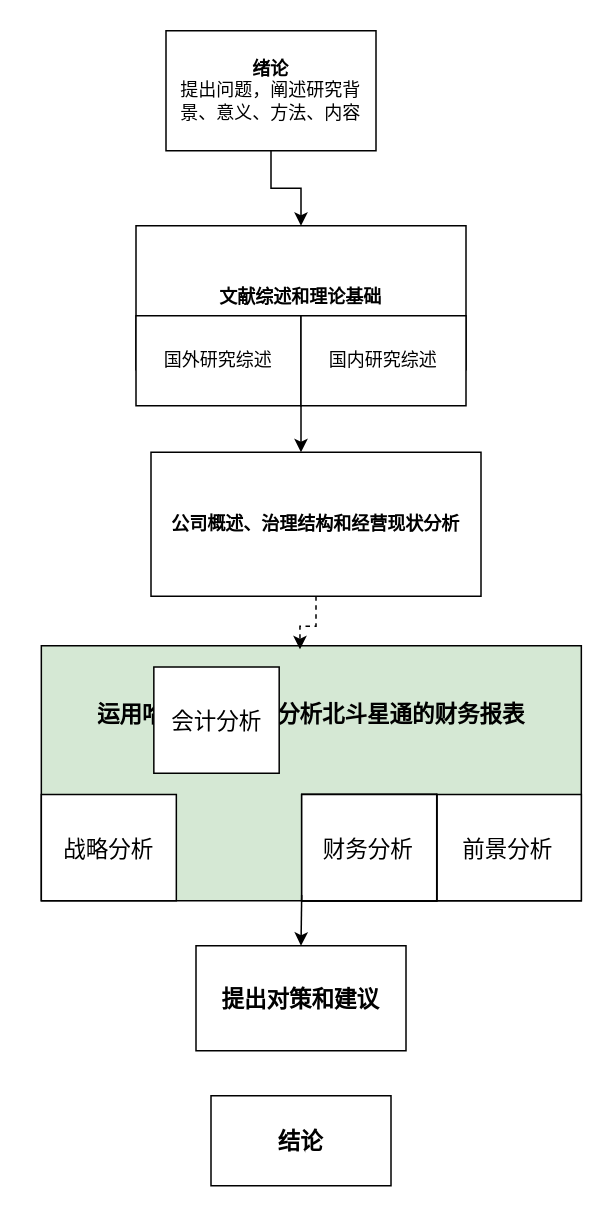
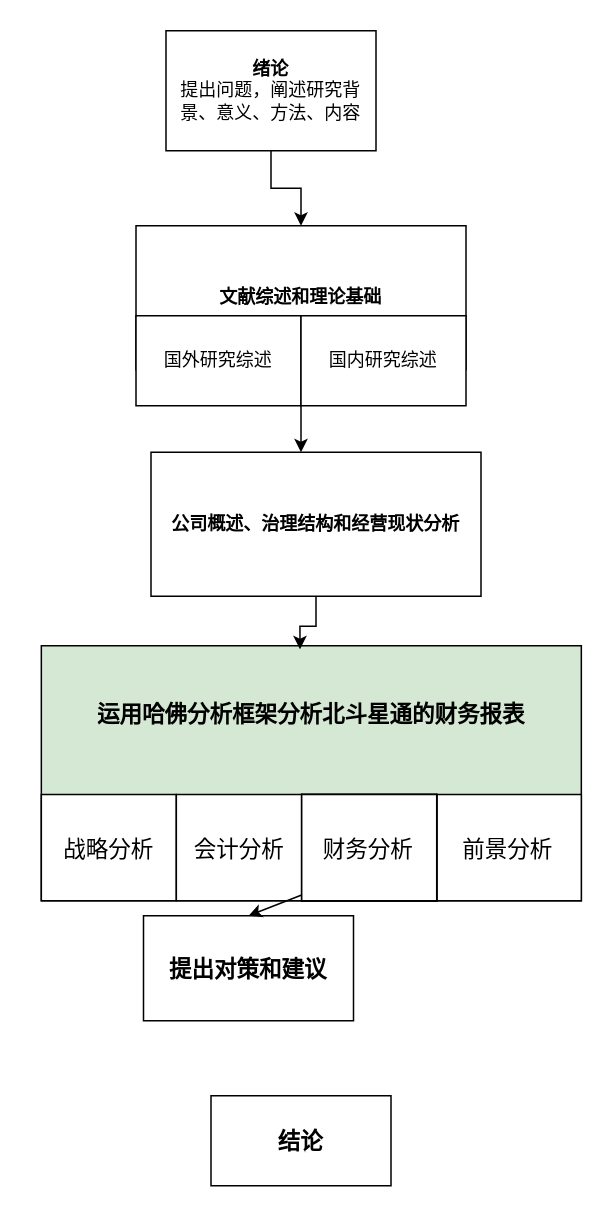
edge "公司概述、治理结构和经营现状分析" -> "运用哈佛分析框架分析北斗星通的财务报表": style dashed -> solid
node "会计分析": moved (216, 720) -> (239, 848)
node "提出对策和建议": moved (301, 998) -> (248, 968)
